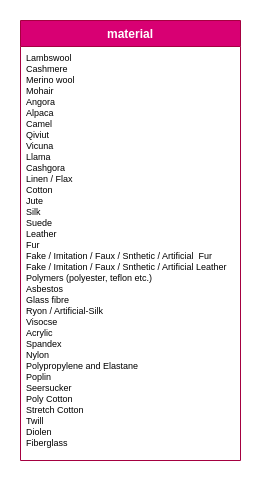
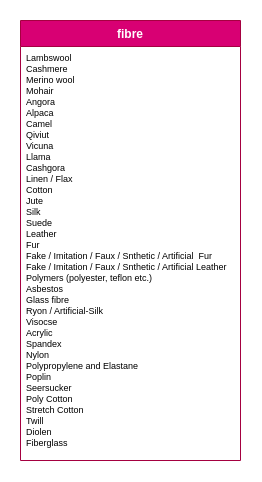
node "material": label "material" -> "fibre"
